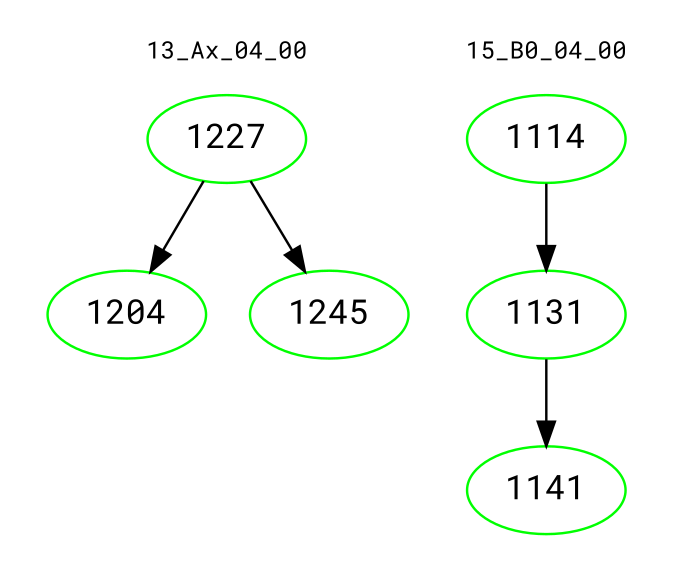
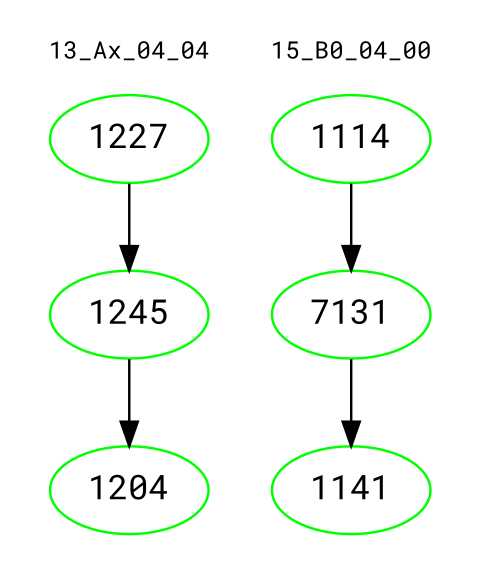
cluster "13_Ax_04_00": label "13_Ax_04_00" -> "13_Ax_04_04"
edge "1227" -> "1204": now "1245" -> "1204"
node "1131": label "1131" -> "7131"
